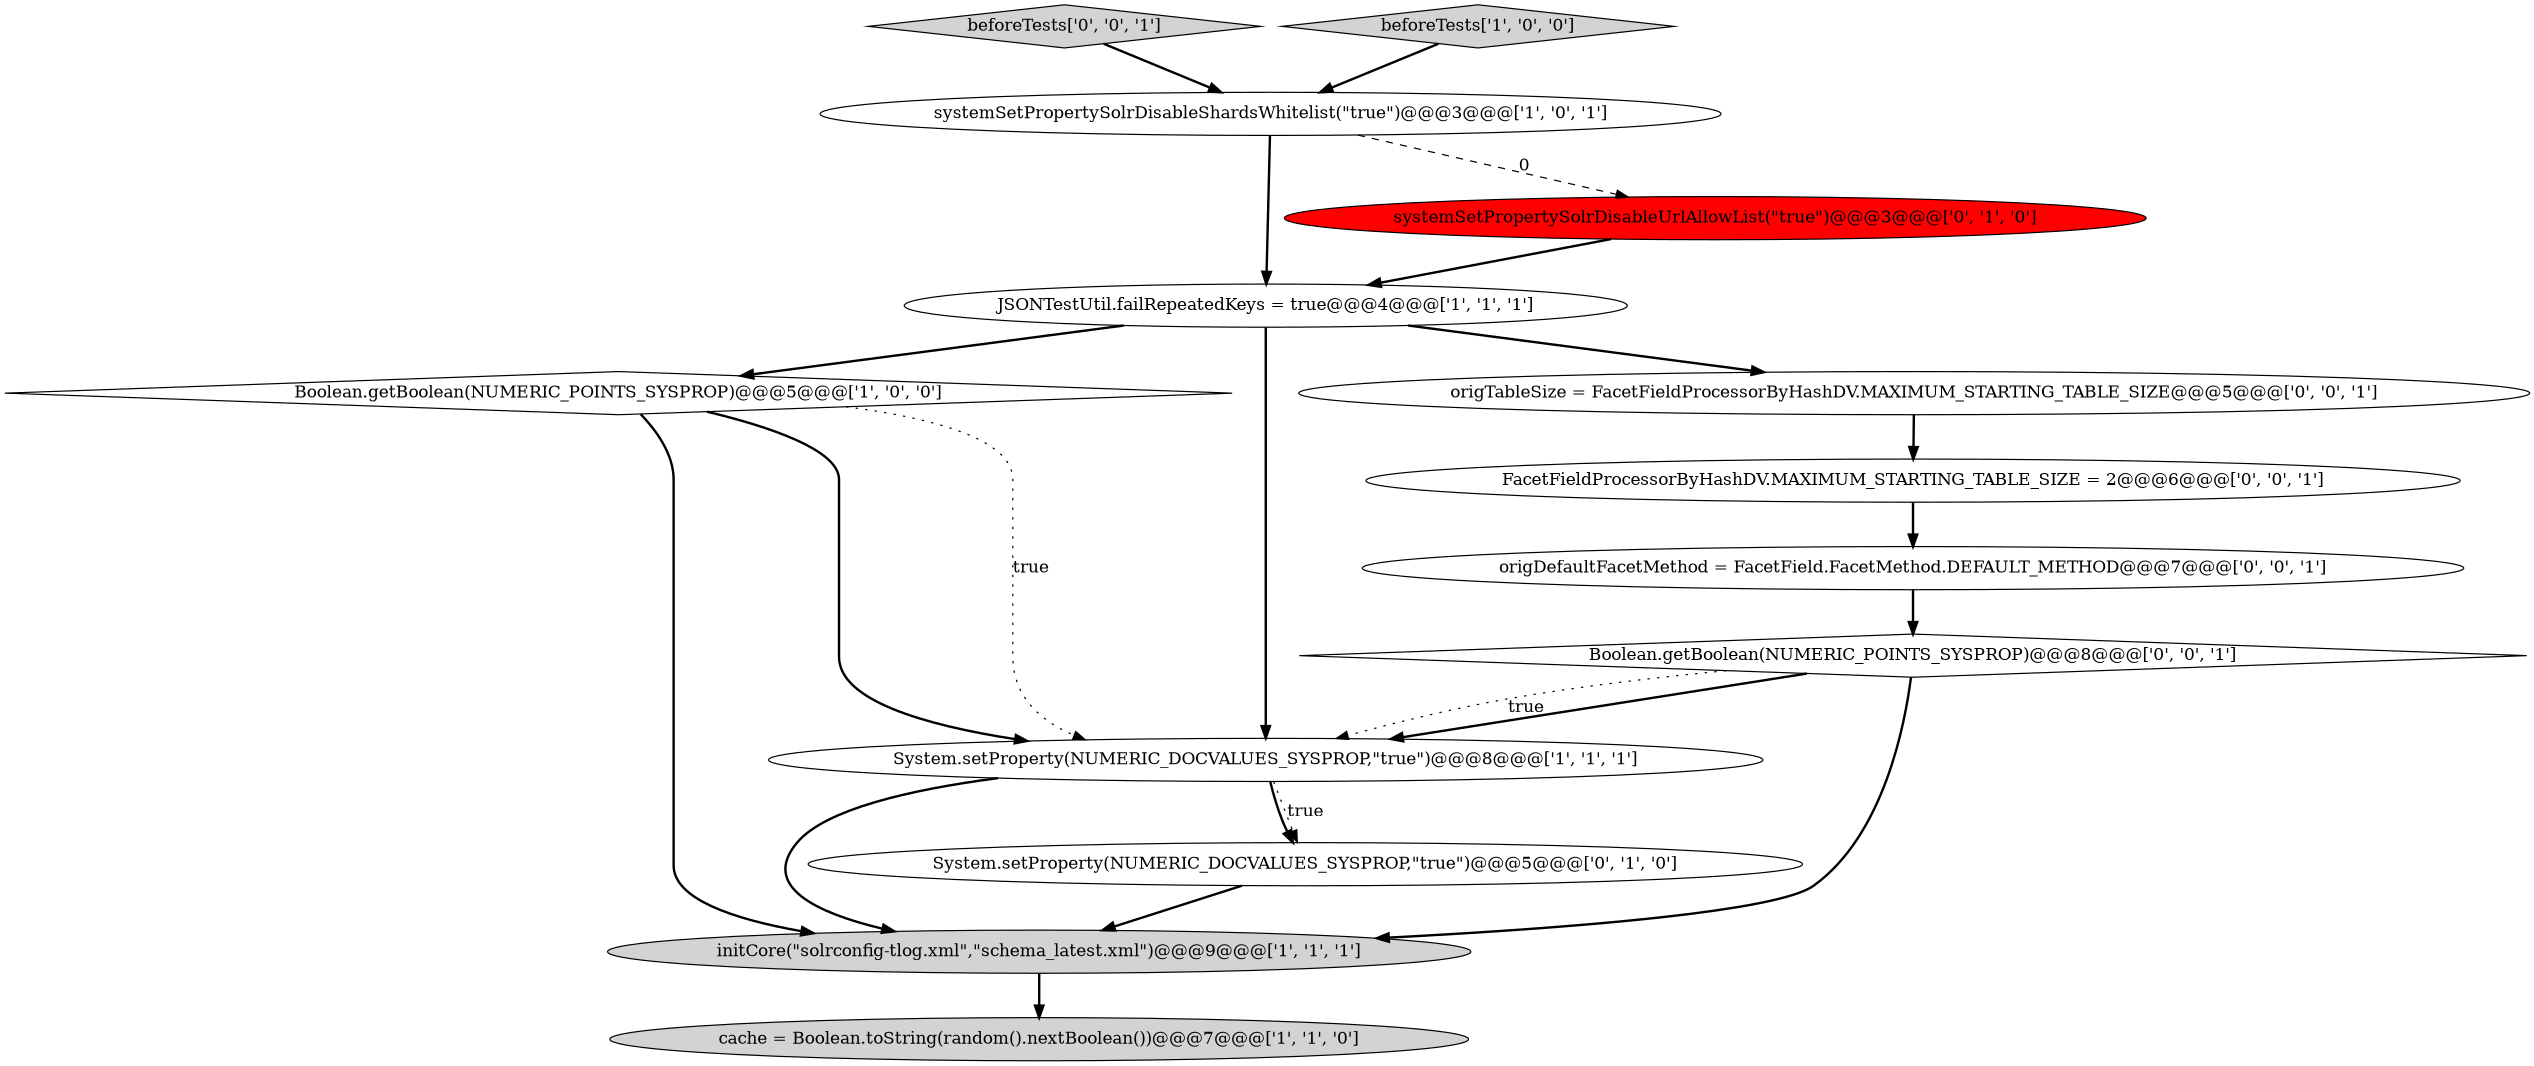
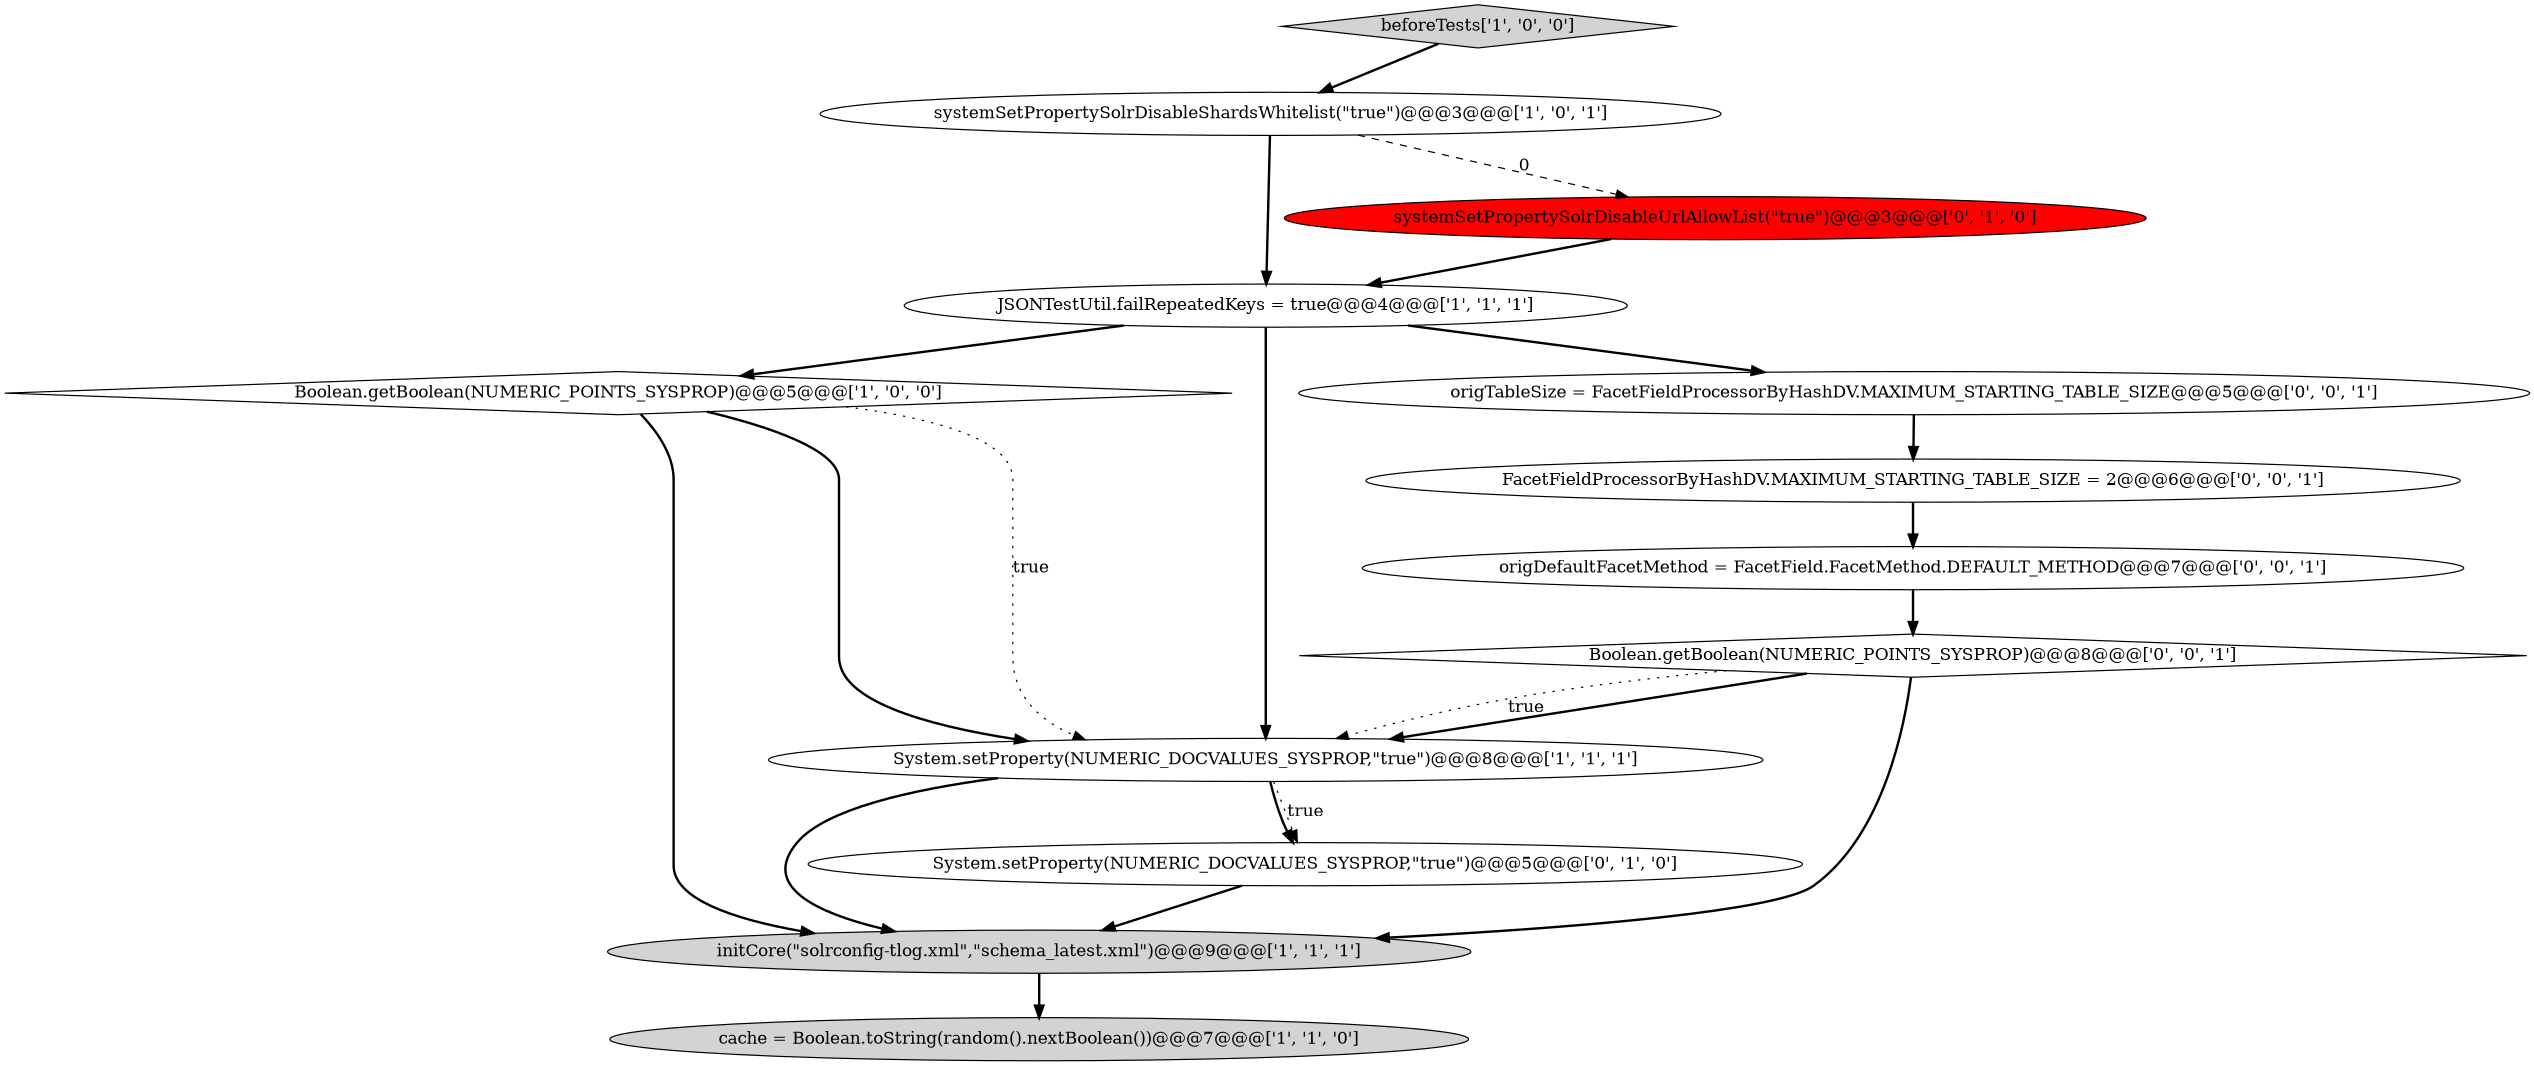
node "beforeTests['0', '0', '1']": removed
